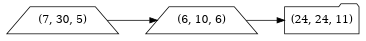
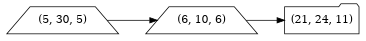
node "(7, 30, 5)": label "(7, 30, 5)" -> "(5, 30, 5)"
node "(24, 24, 11)": label "(24, 24, 11)" -> "(21, 24, 11)"
